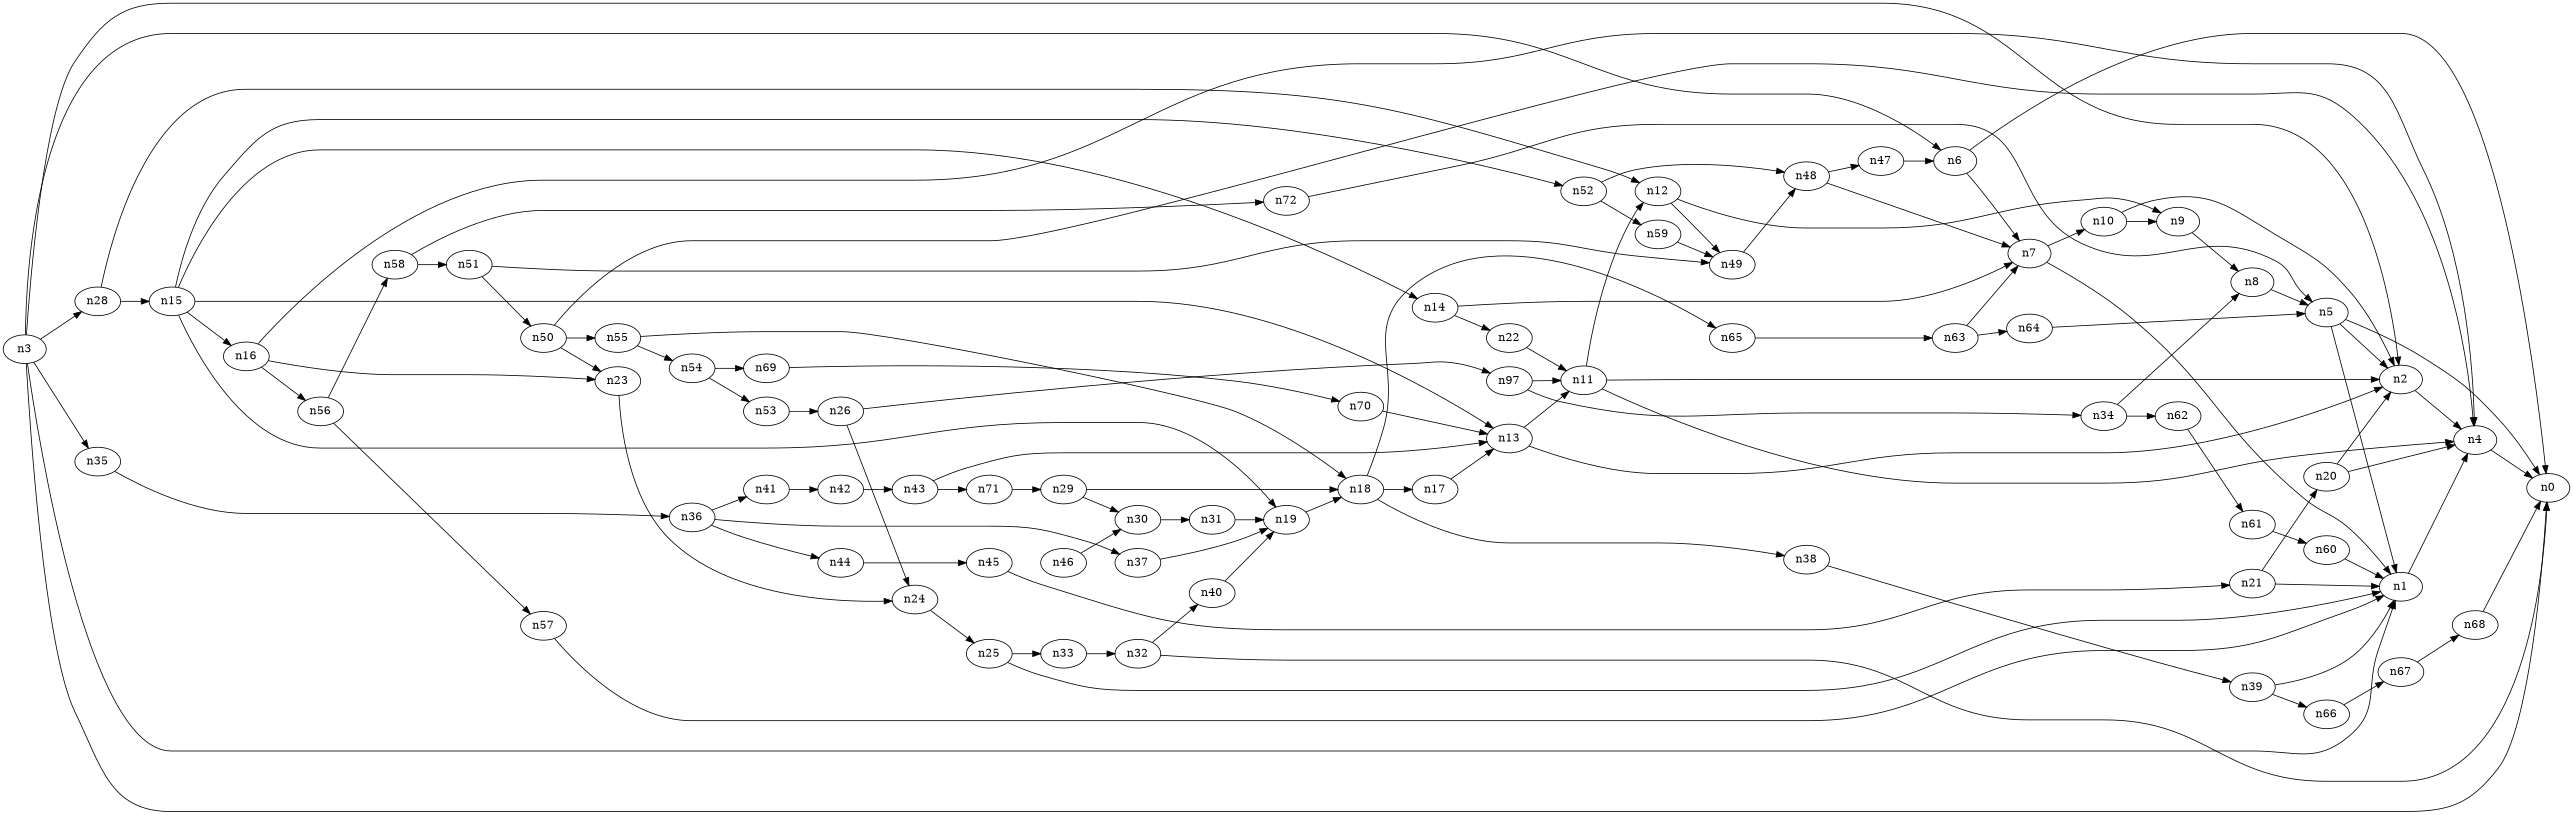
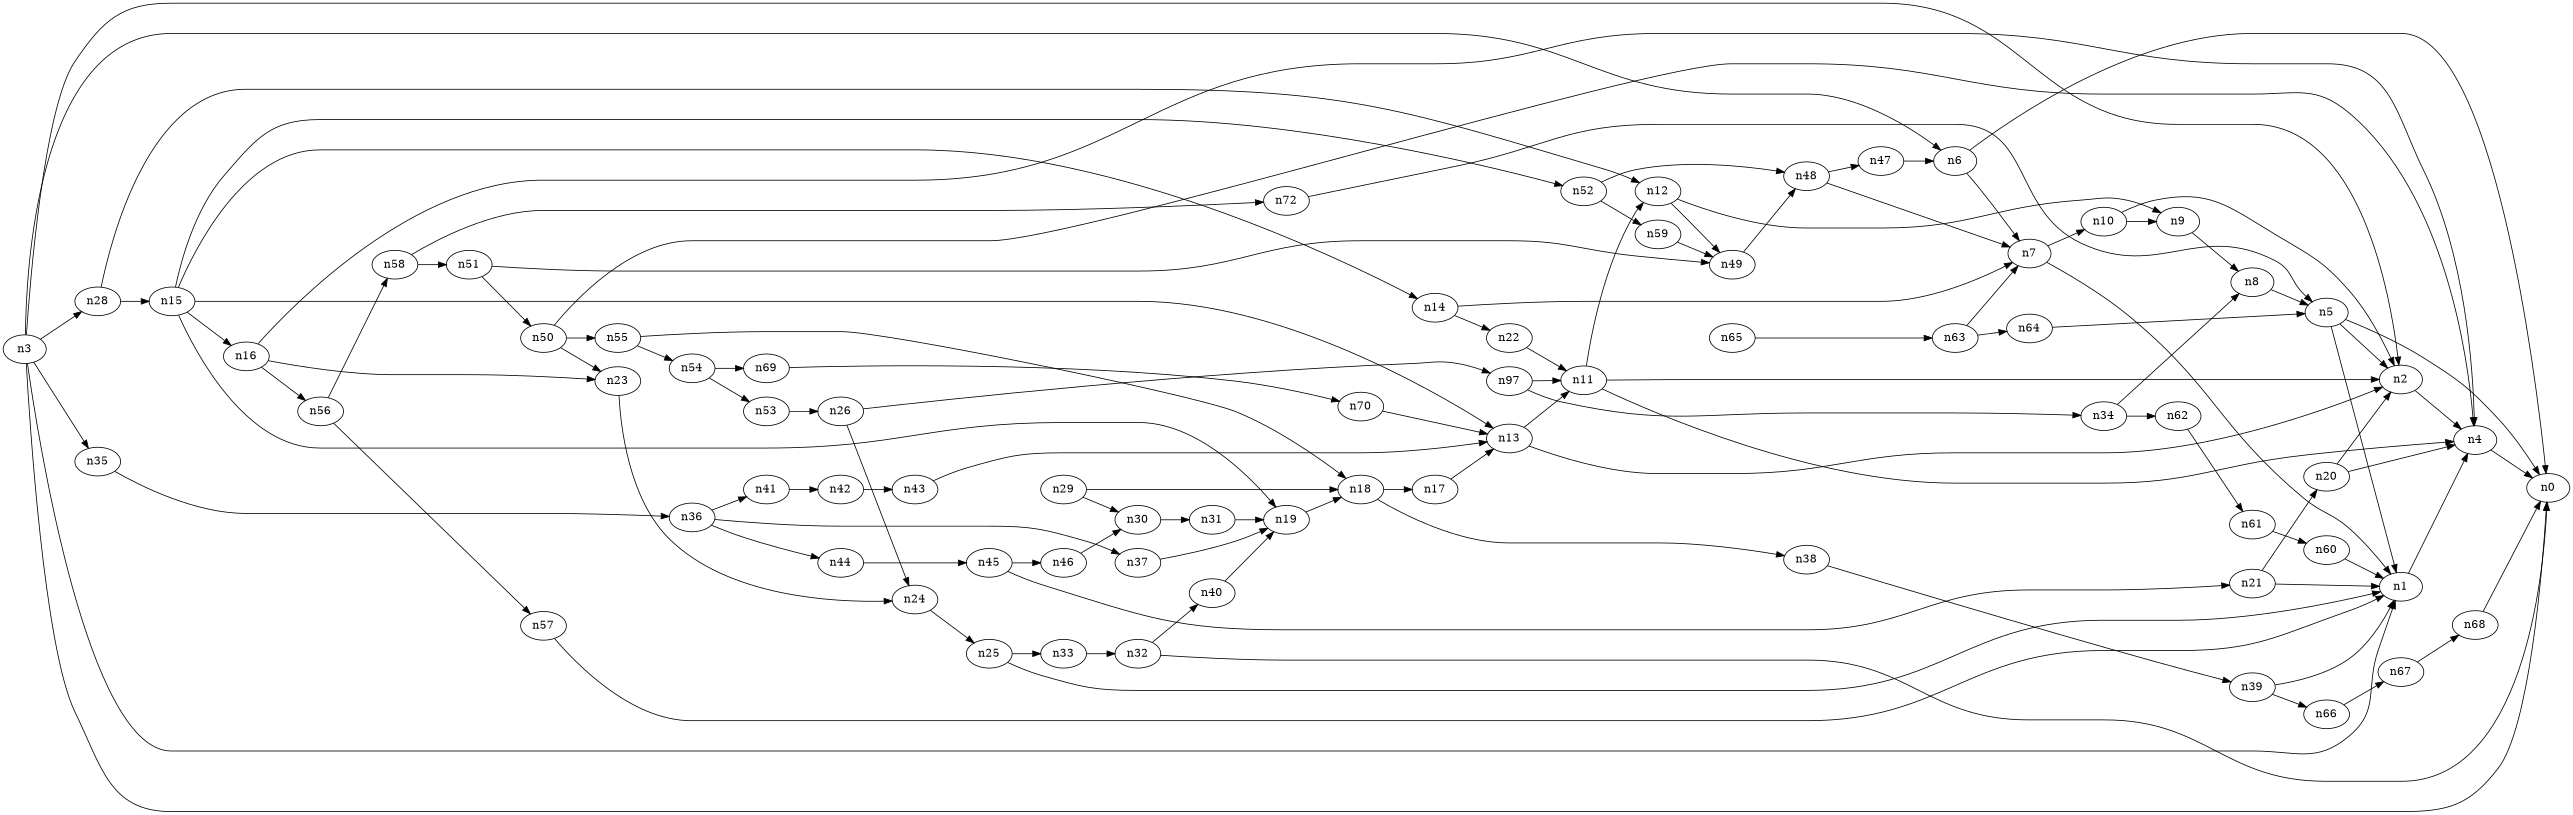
edge "n18" -> "n65": removed
node "n71": removed
edge "n45" -> "n46": added
